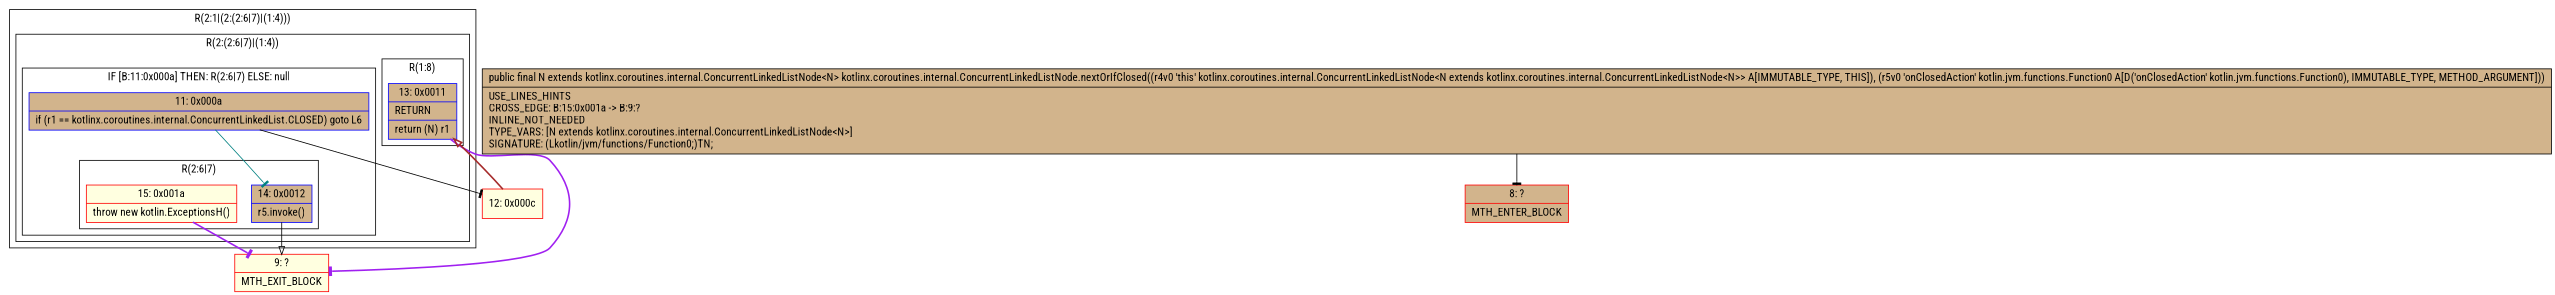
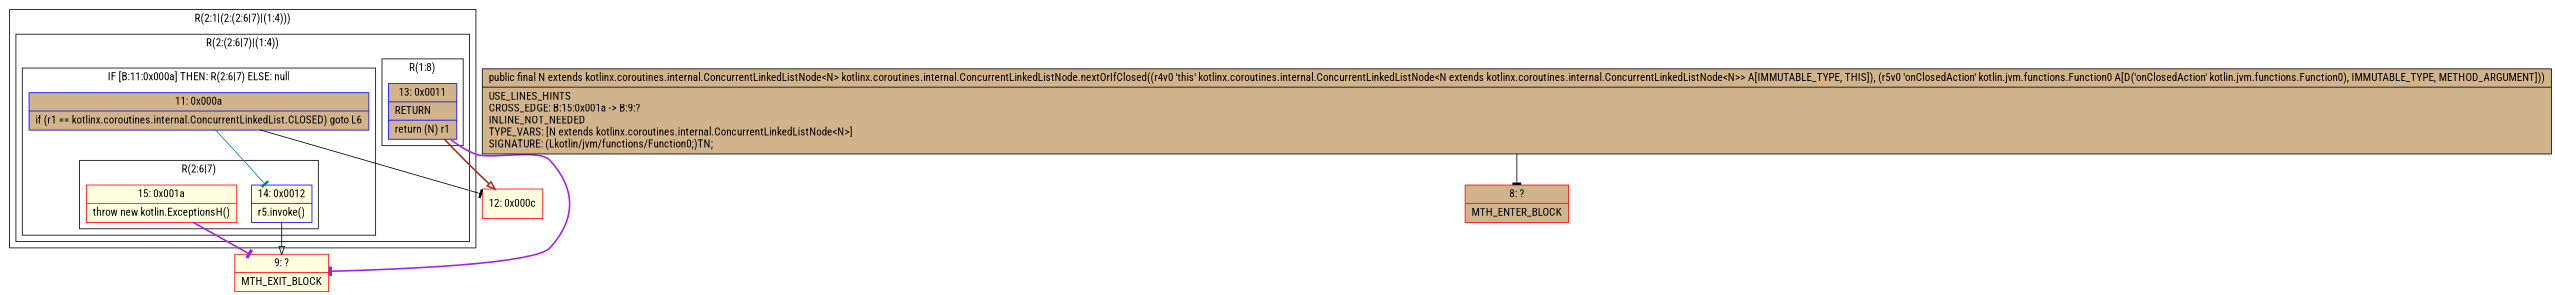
edge "12: 0x000c" -> "13: 0x0011": reversed
node "14: 0x0012": fillcolor tan -> lightyellow
